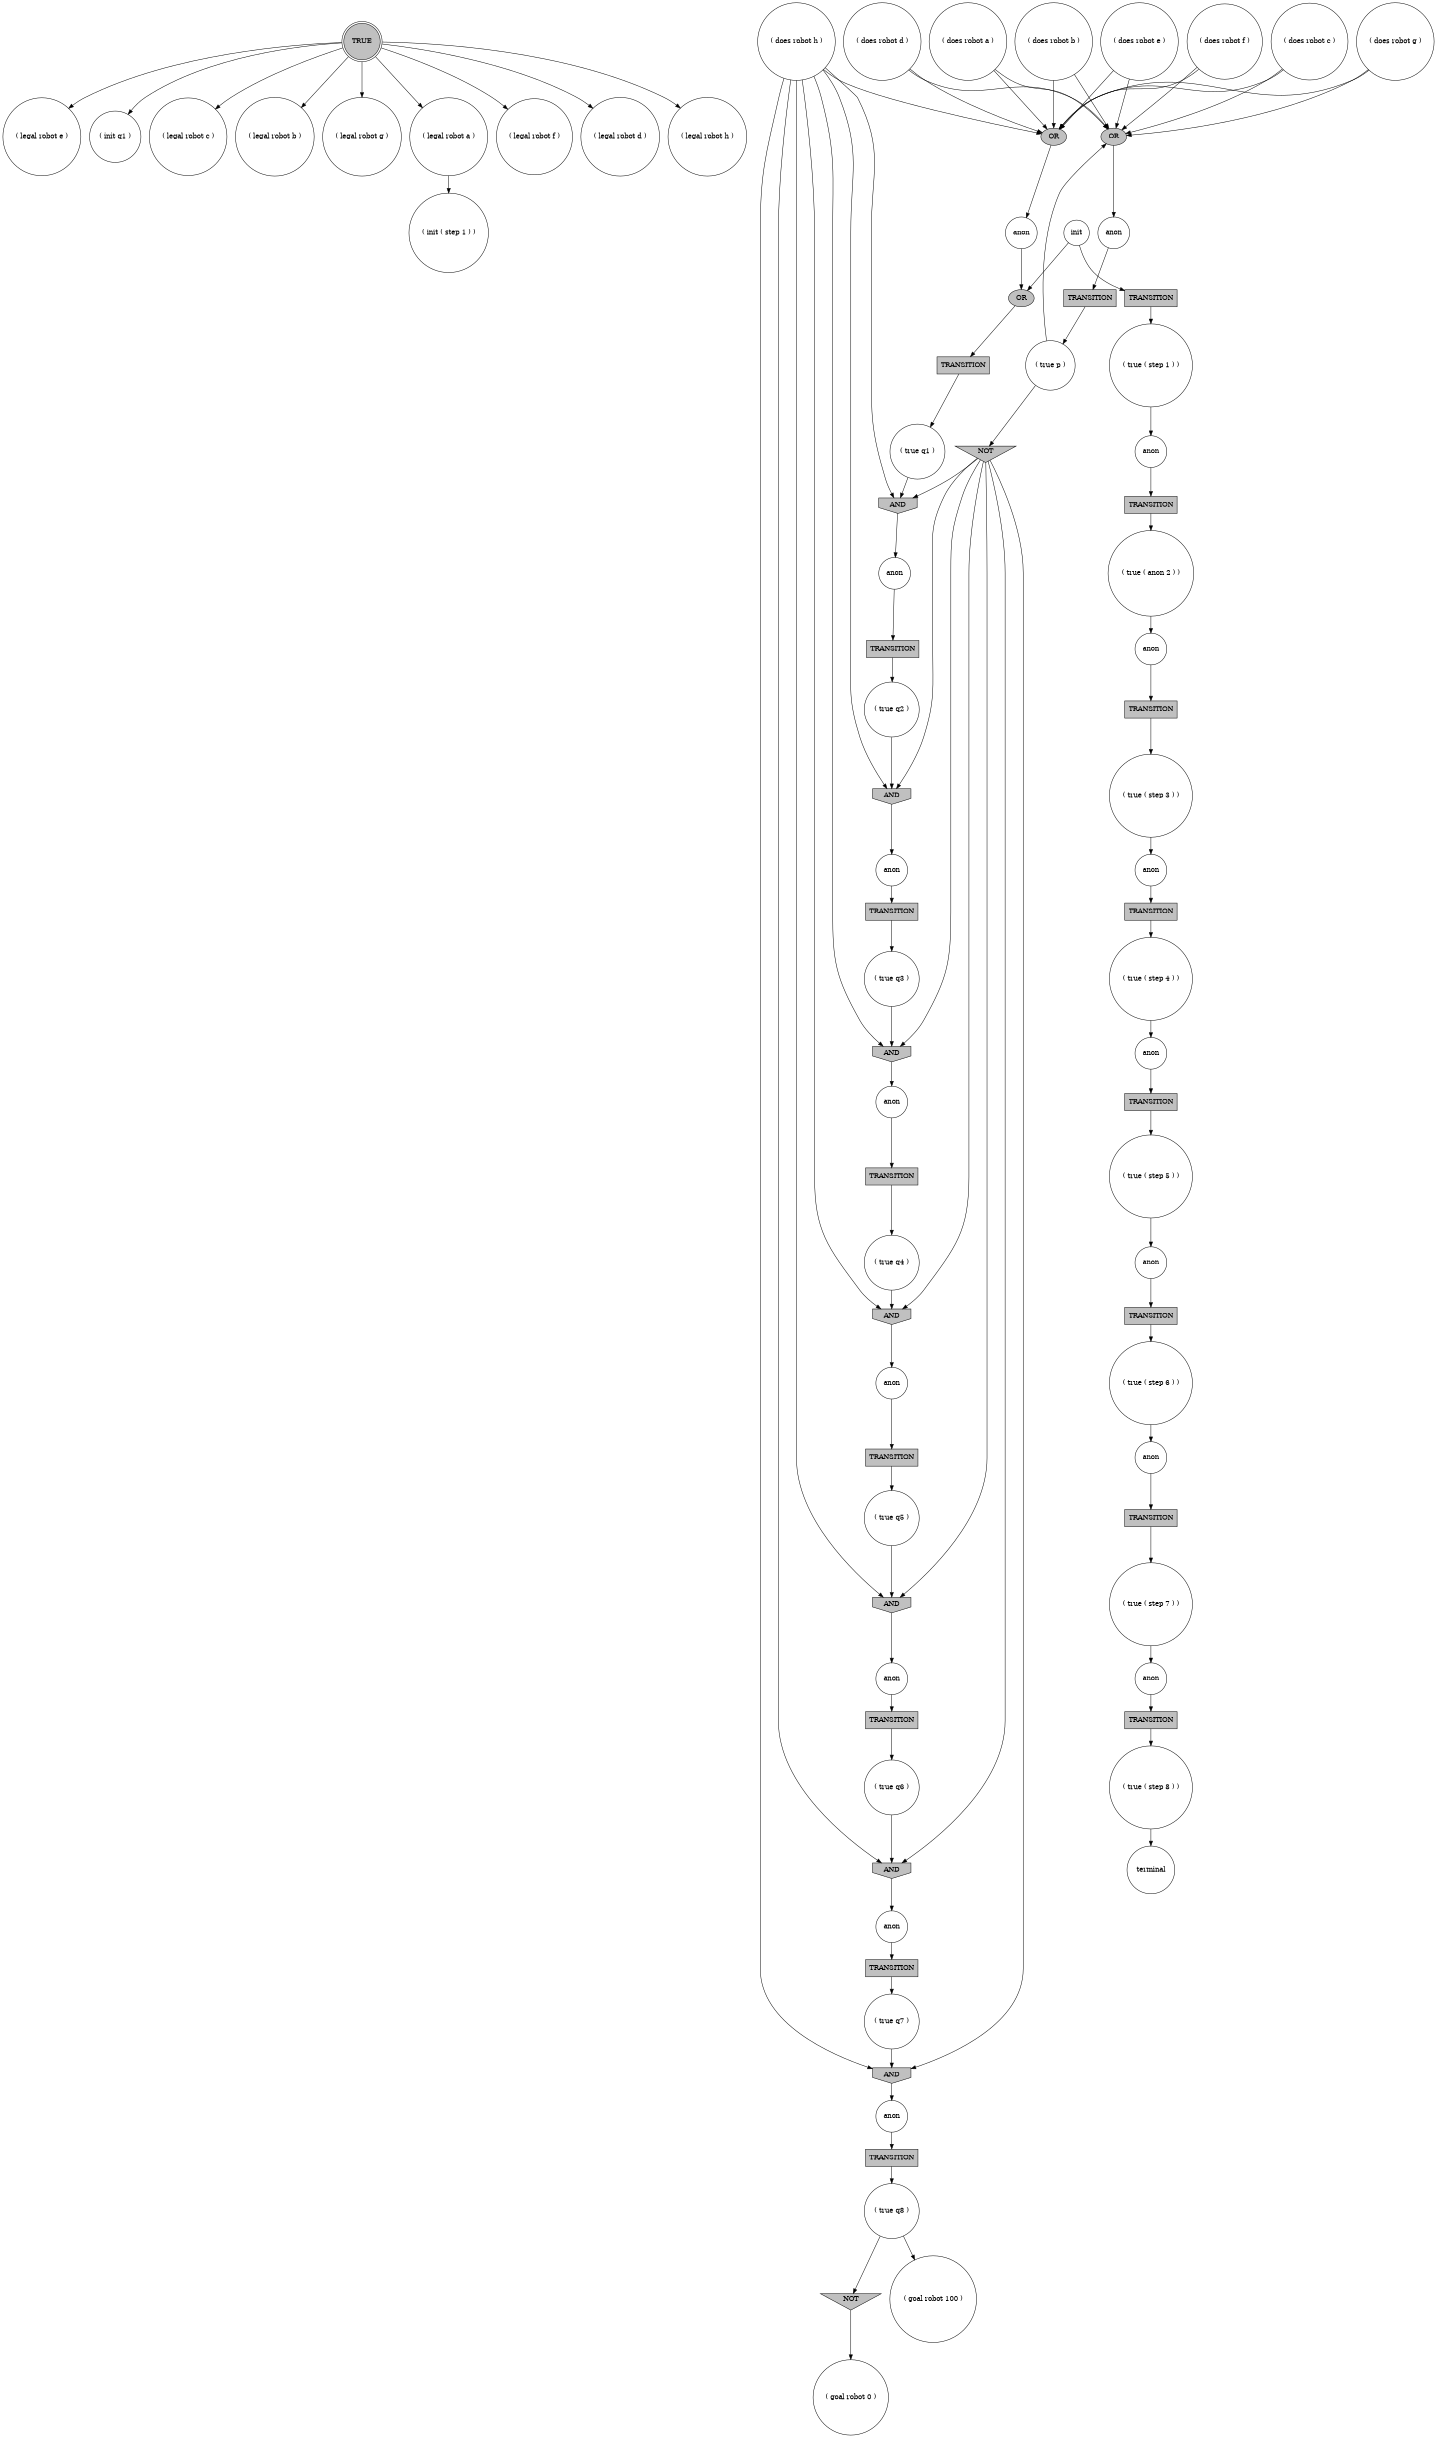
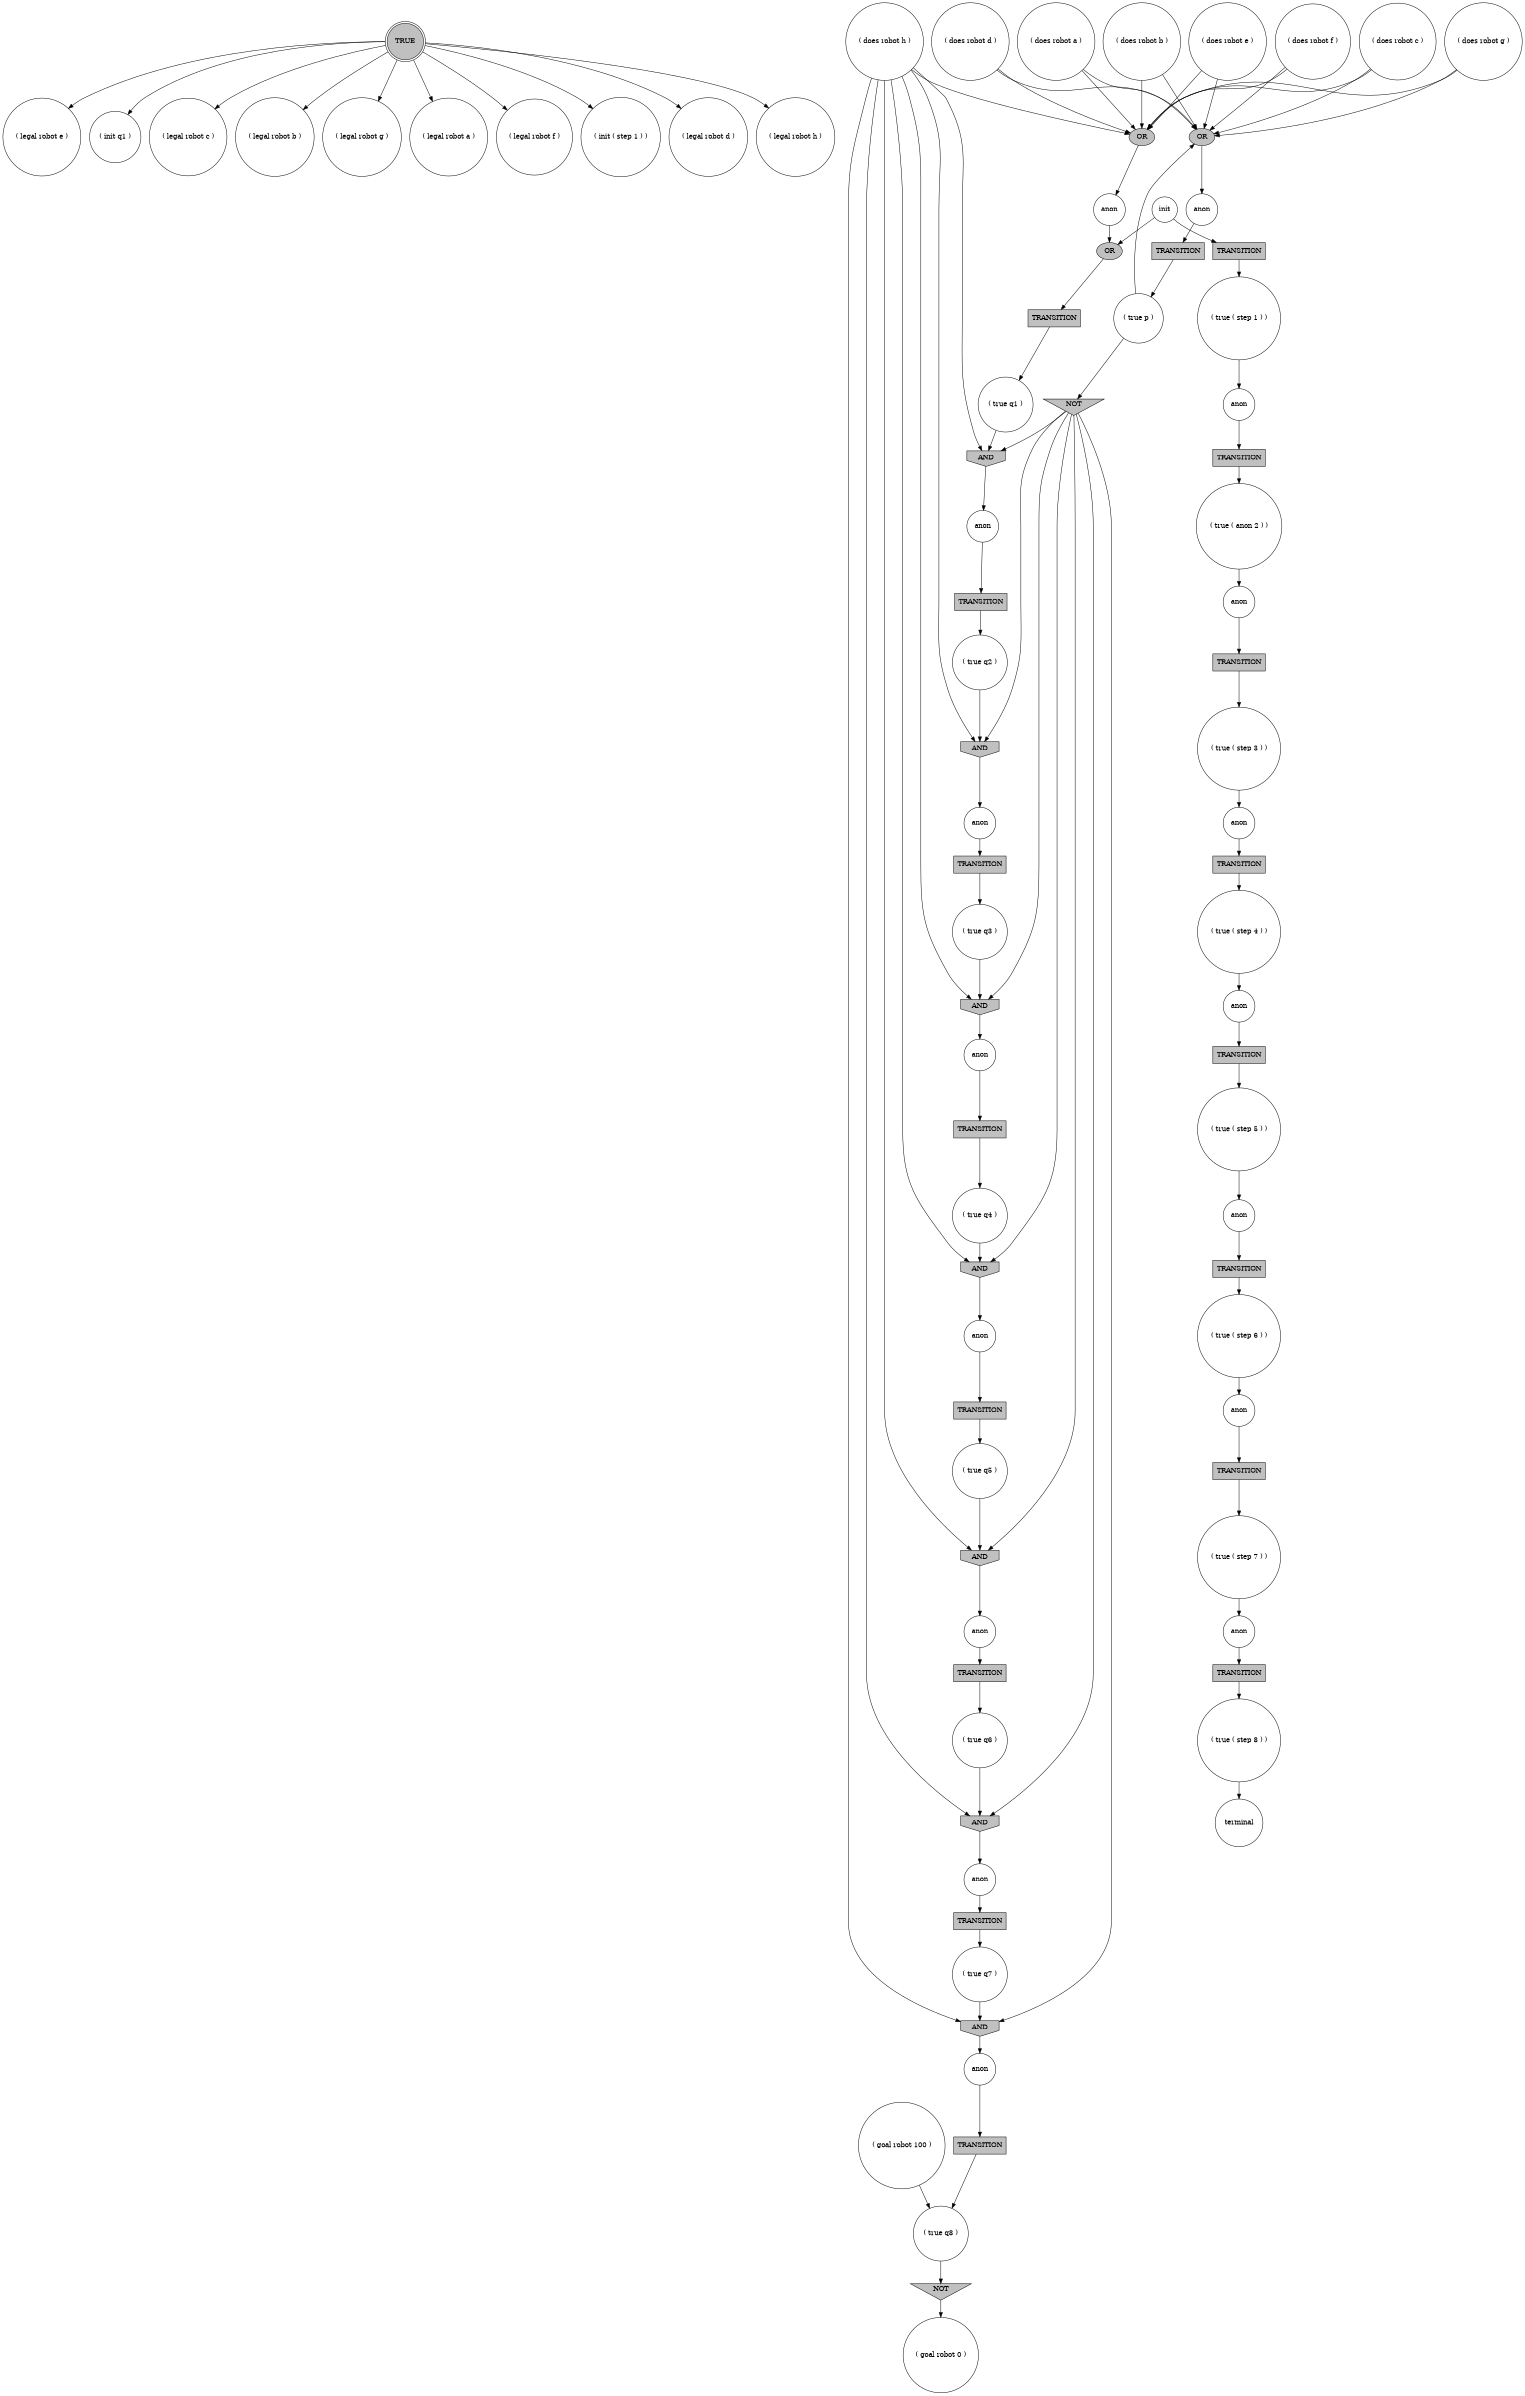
edge "( legal robot a )" -> "( init ( step 1 ) )": now "TRUE" -> "( init ( step 1 ) )"
edge "( true q8 )" -> "( goal robot 100 )": reversed
